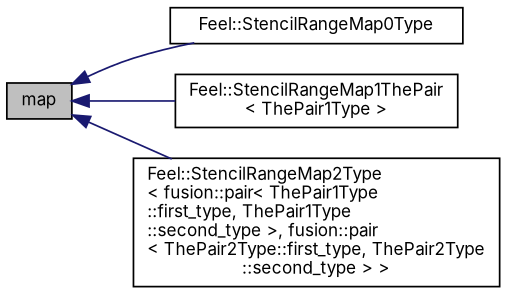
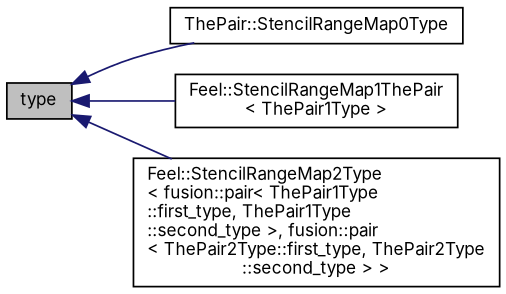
node "Feel::StencilRangeMap0Type": label "Feel::StencilRangeMap0Type" -> "ThePair::StencilRangeMap0Type"
node "map": label "map" -> "type"
